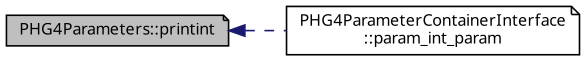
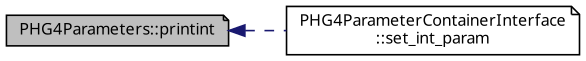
node "PHG4ParameterContainerInterface ::param_int_param": label "PHG4ParameterContainerInterface ::param_int_param" -> "PHG4ParameterContainerInterface ::set_int_param"
